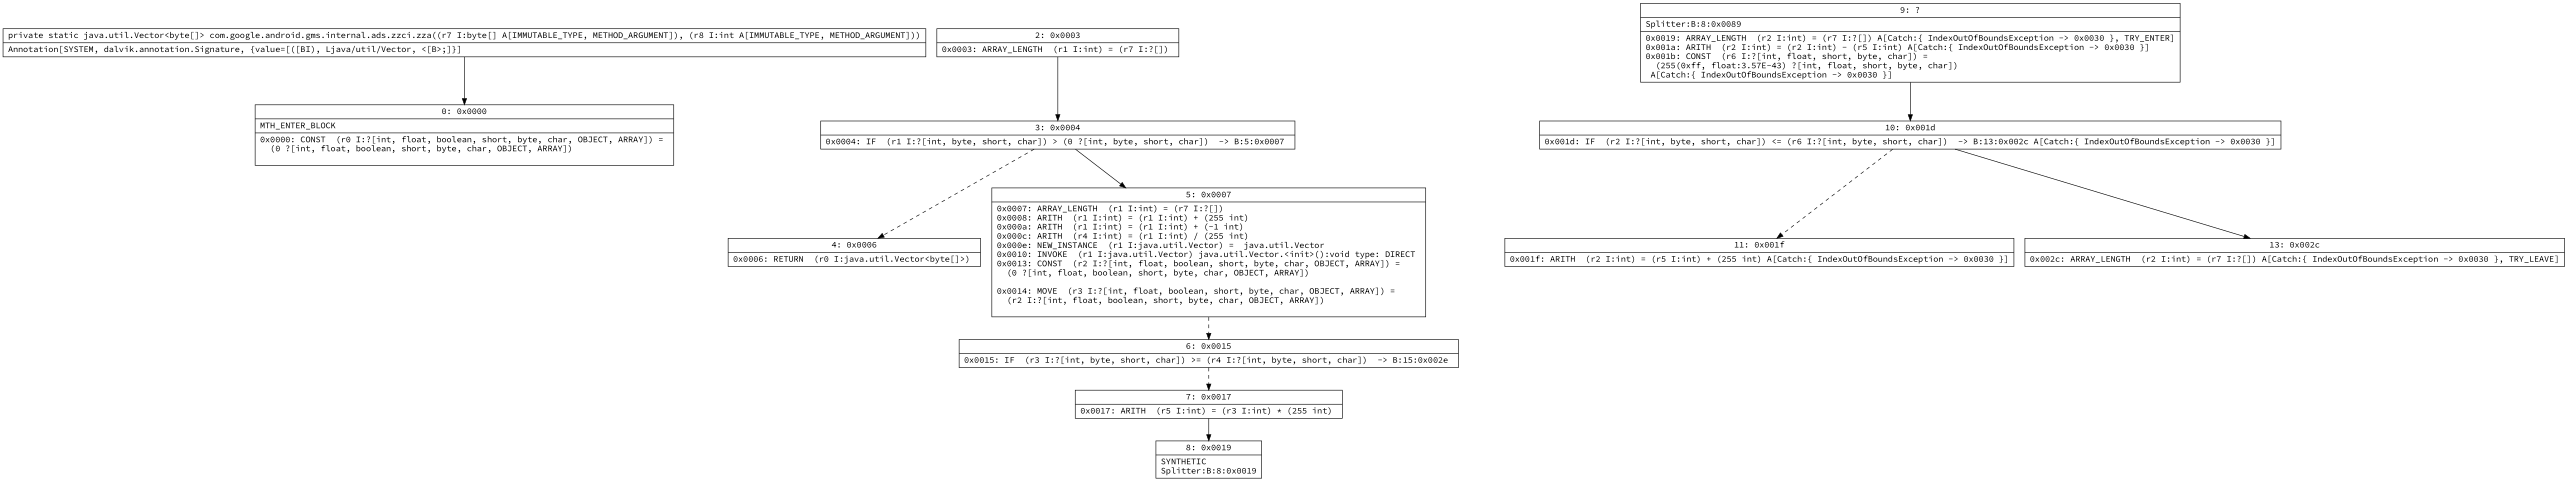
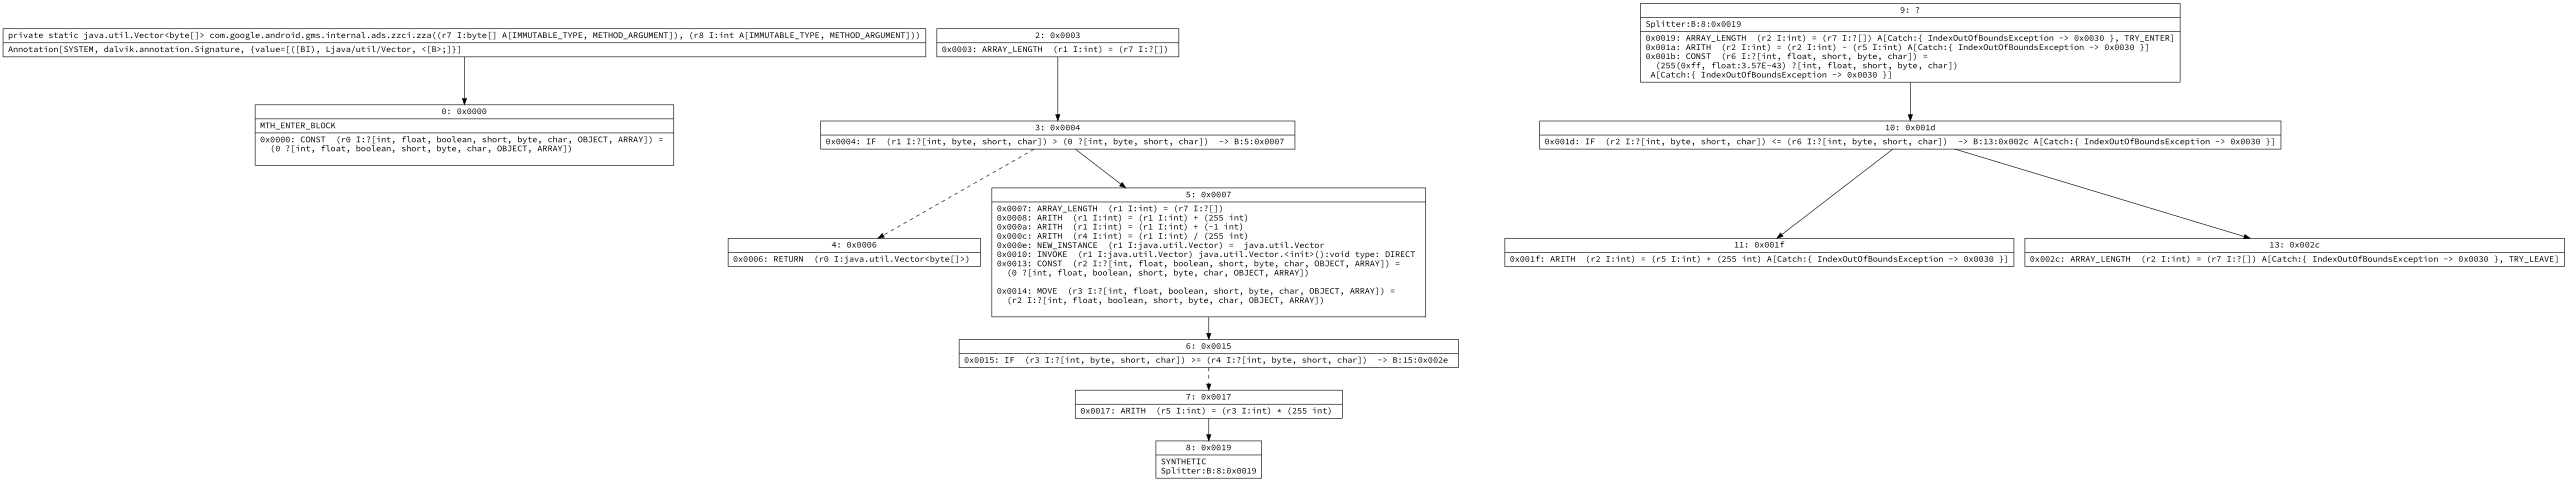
node "9: ?": text "Splitter:B:8:0x0089" -> "Splitter:B:8:0x0019"
edge "10: 0x001d" -> "11: 0x001f": style dashed -> solid
edge "5: 0x0007" -> "6: 0x0015": style dashed -> solid
